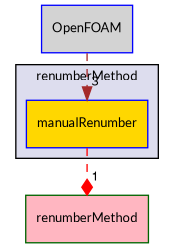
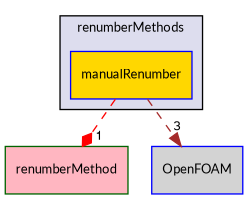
edge "OpenFOAM" -> "manualRenumber": reversed
cluster "renumberMethod": label "renumberMethod" -> "renumberMethods"
